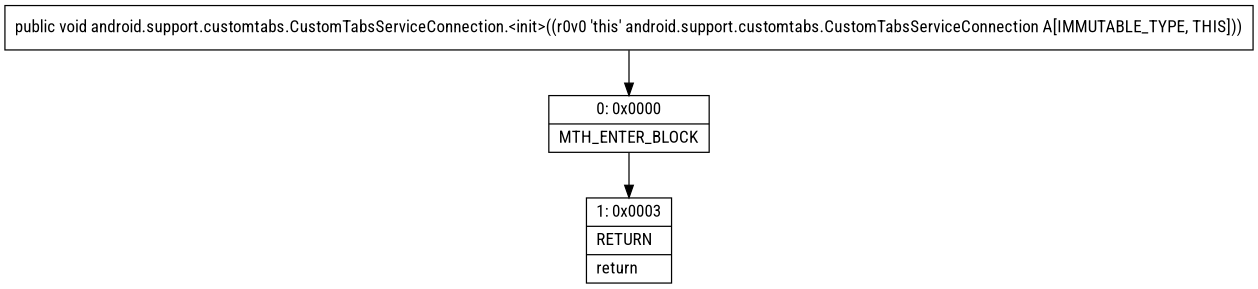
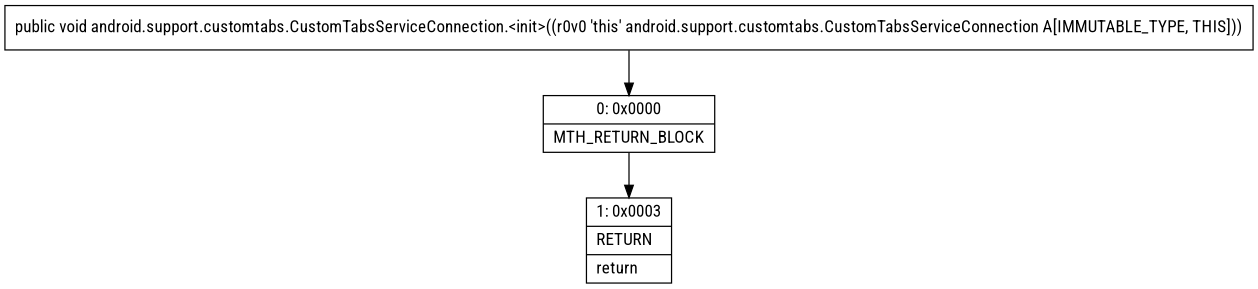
node "0: 0x0000": text "MTH_ENTER_BLOCK" -> "MTH_RETURN_BLOCK"
